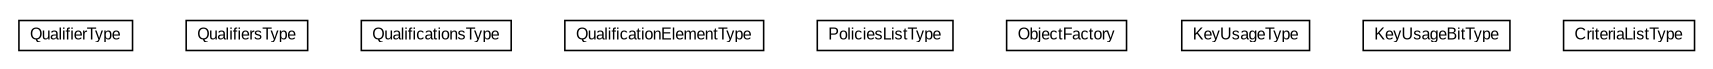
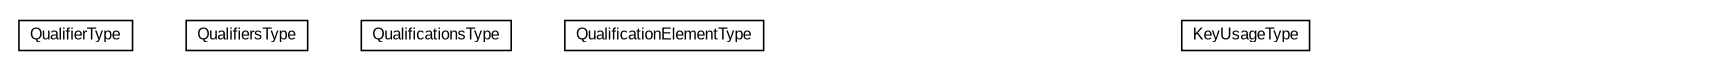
node "PoliciesListType": removed
node "ObjectFactory": removed
node "KeyUsageBitType": removed
node "CriteriaListType": removed
